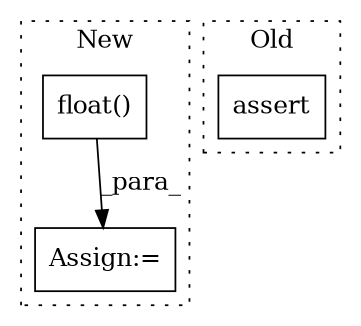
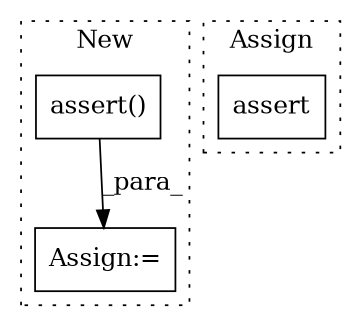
cluster "Old": label "Old" -> "Assign"
node "float()": label "float()" -> "assert()"
